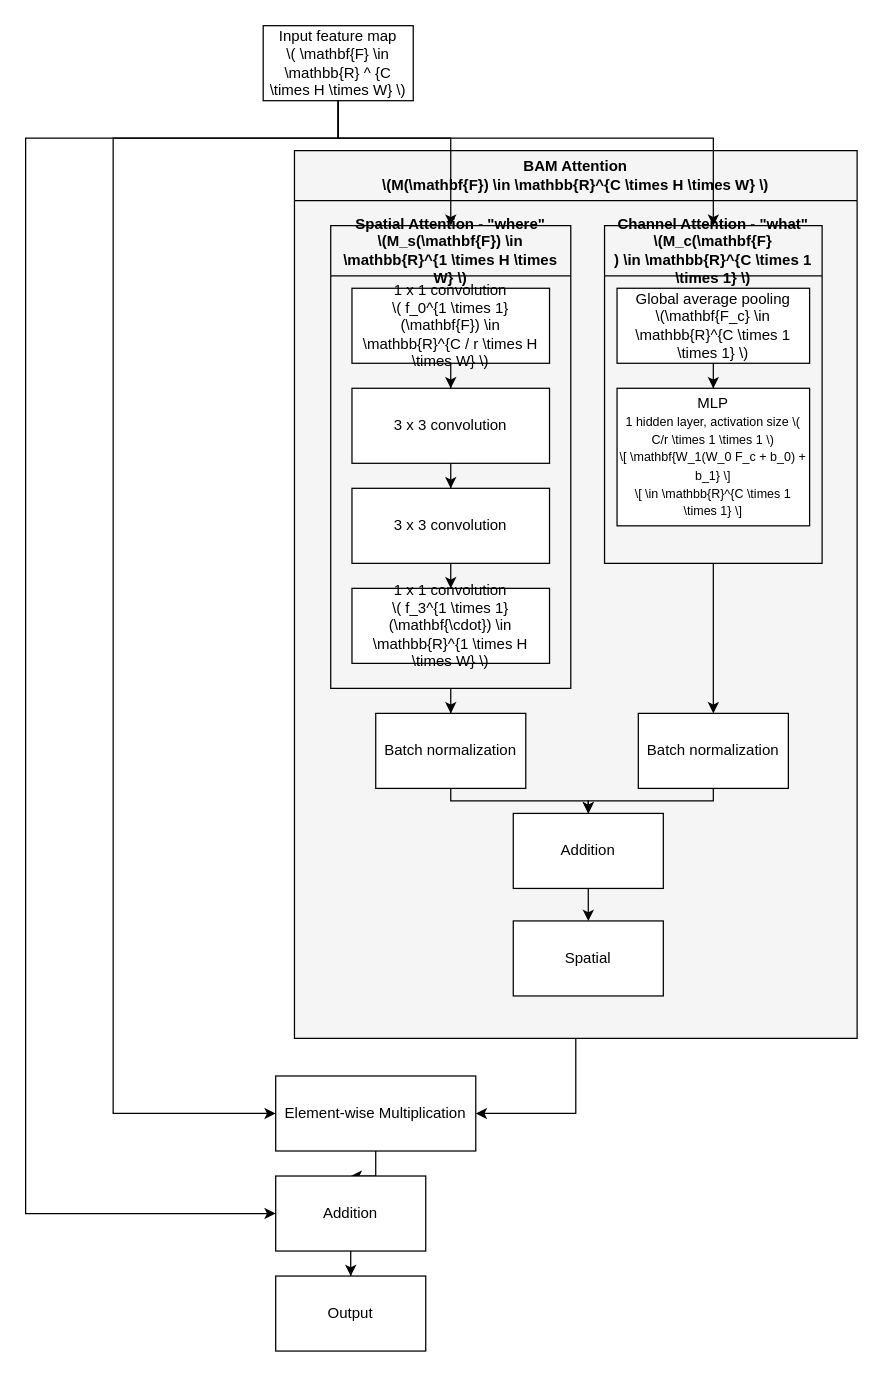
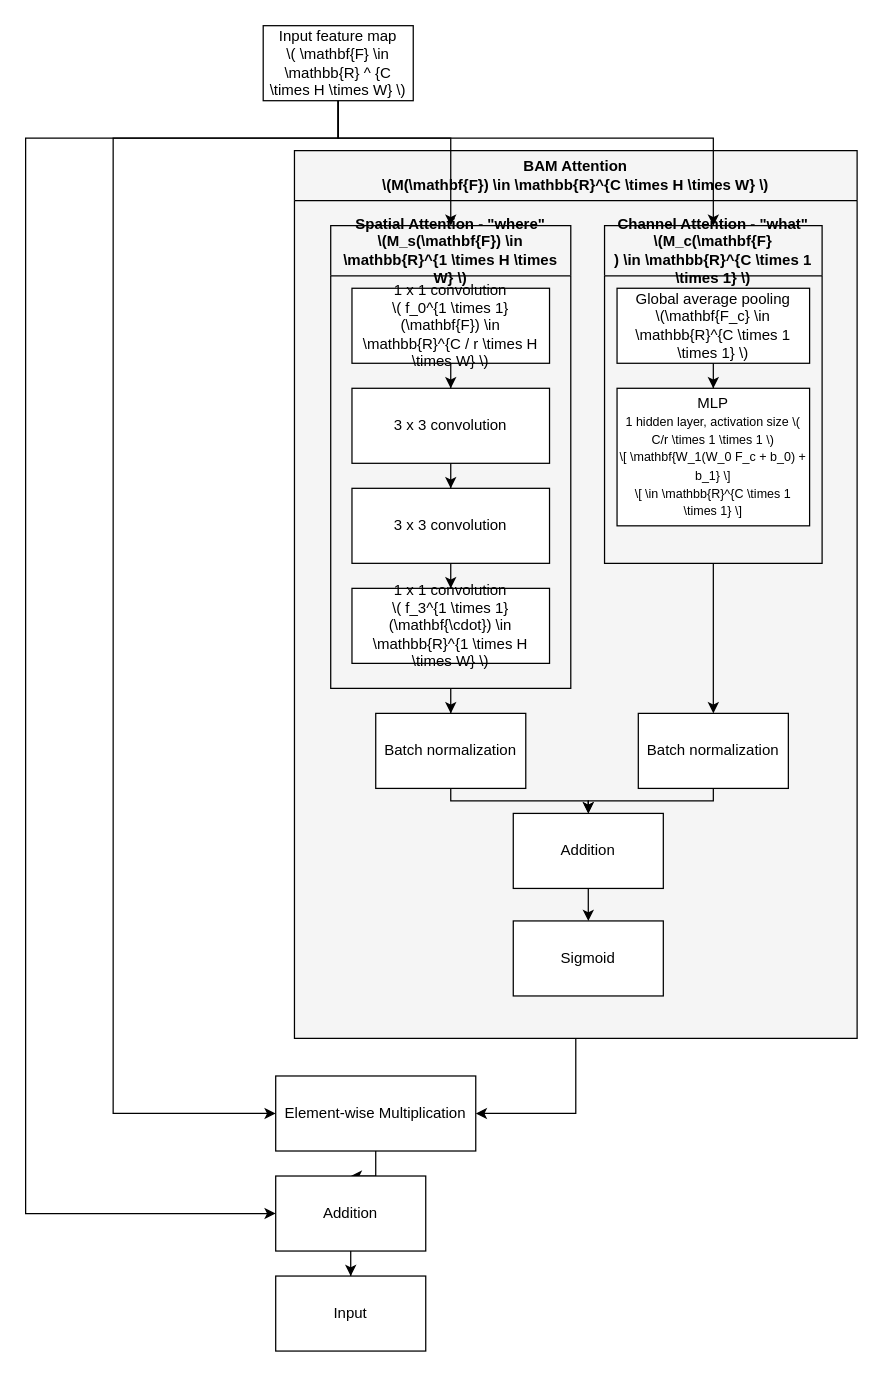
node "Spatial": label "Spatial" -> "Sigmoid"
node "Output": label "Output" -> "Input"
